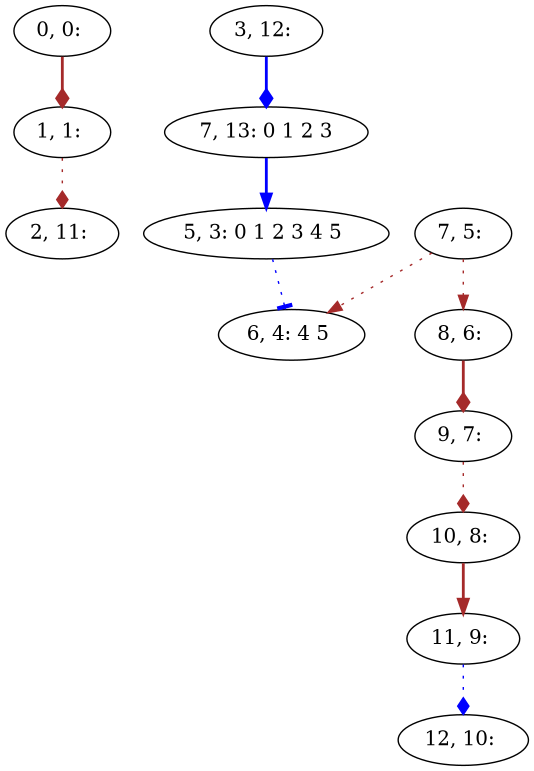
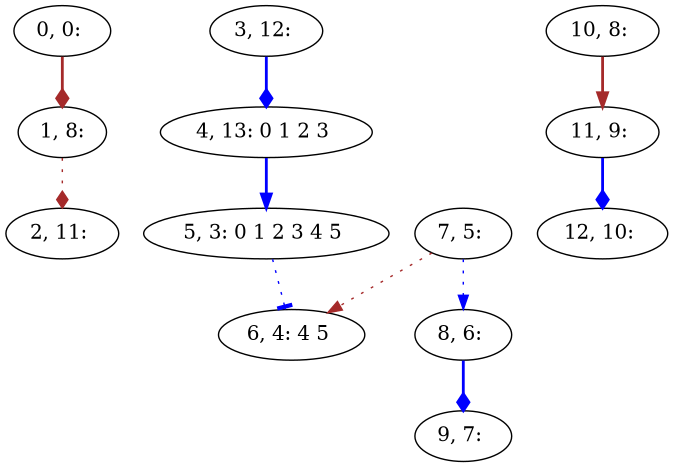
node "1, 1:": label "1, 1:" -> "1, 8:"
node "7, 13: 0 1 2 3": label "7, 13: 0 1 2 3" -> "4, 13: 0 1 2 3"
edge "7, 5:" -> "8, 6:": color brown -> blue
edge "8, 6:" -> "9, 7:": color brown -> blue
edge "9, 7:" -> "10, 8:": removed
edge "11, 9:" -> "12, 10:": style dotted -> bold
